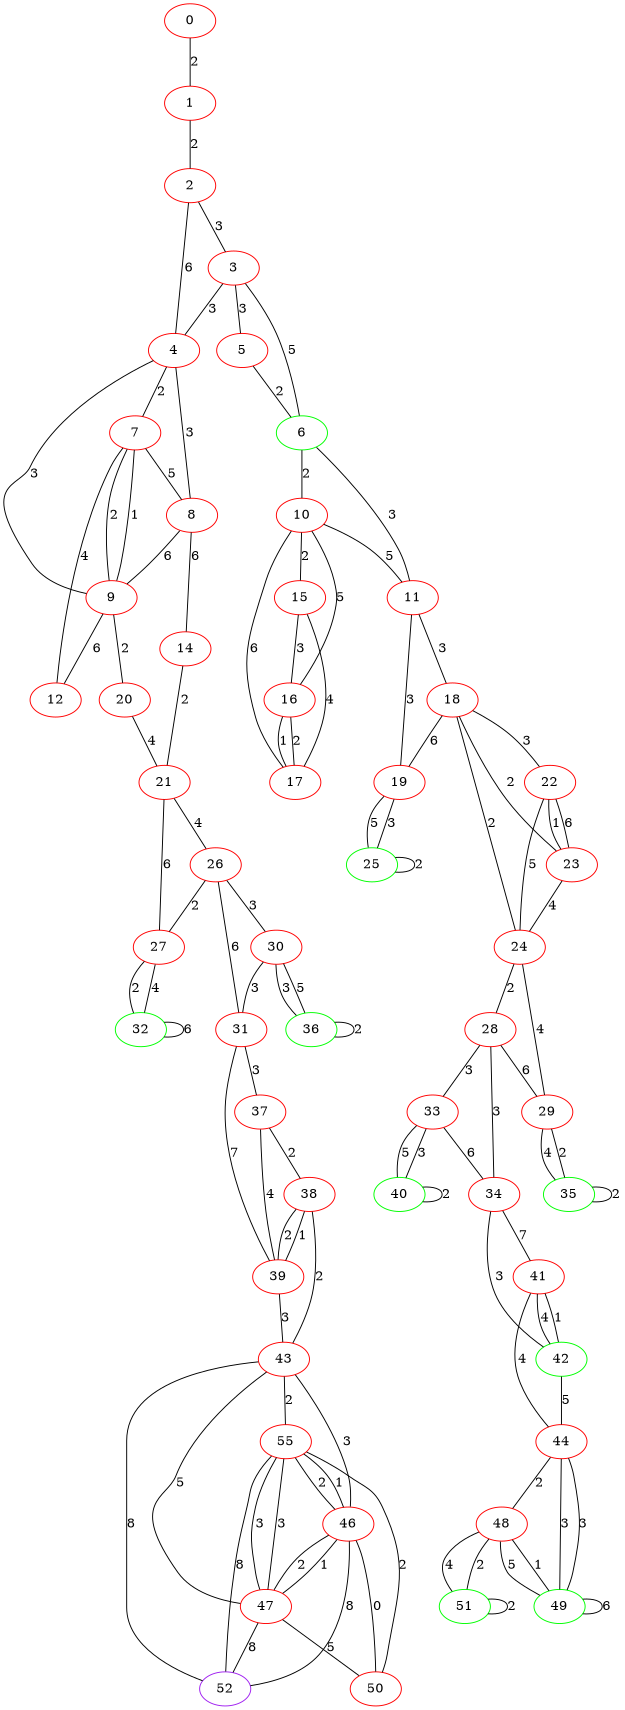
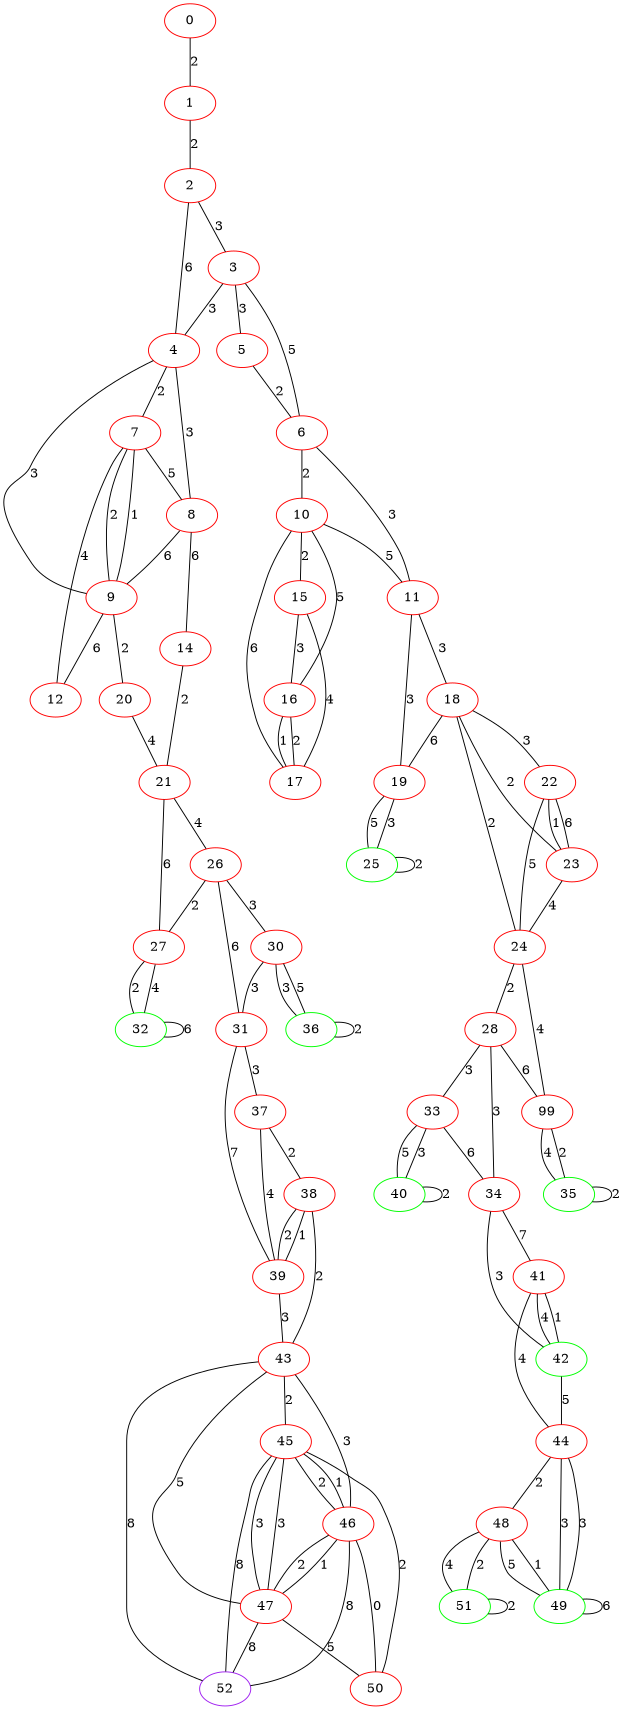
node "6": color green -> red
node "29": label "29" -> "99"
node "55": label "55" -> "45"
